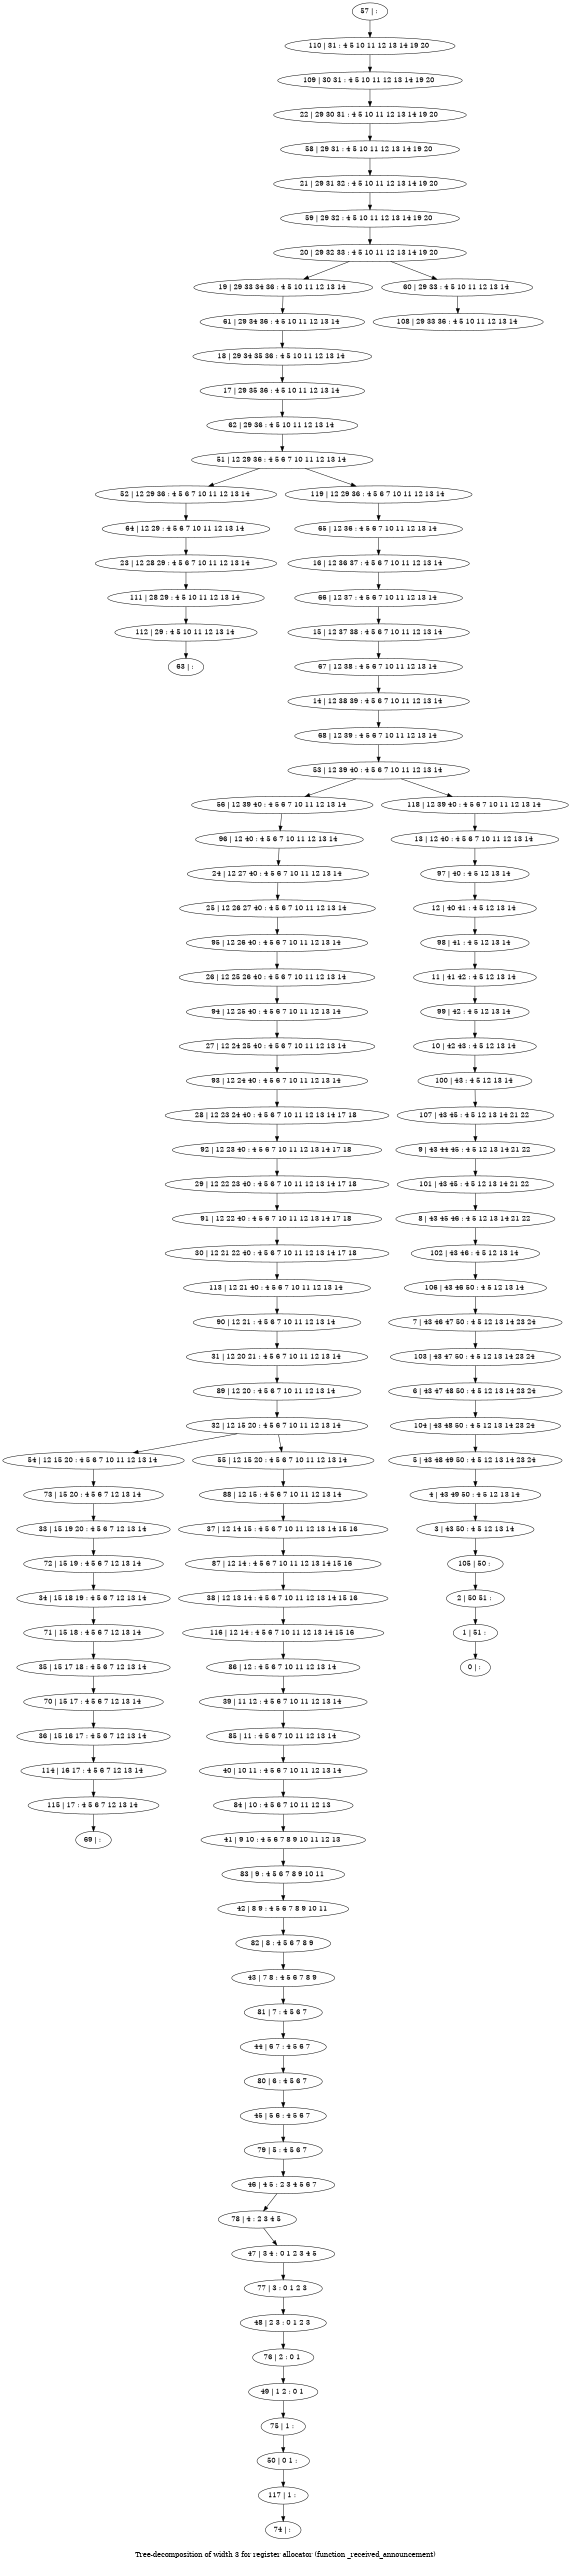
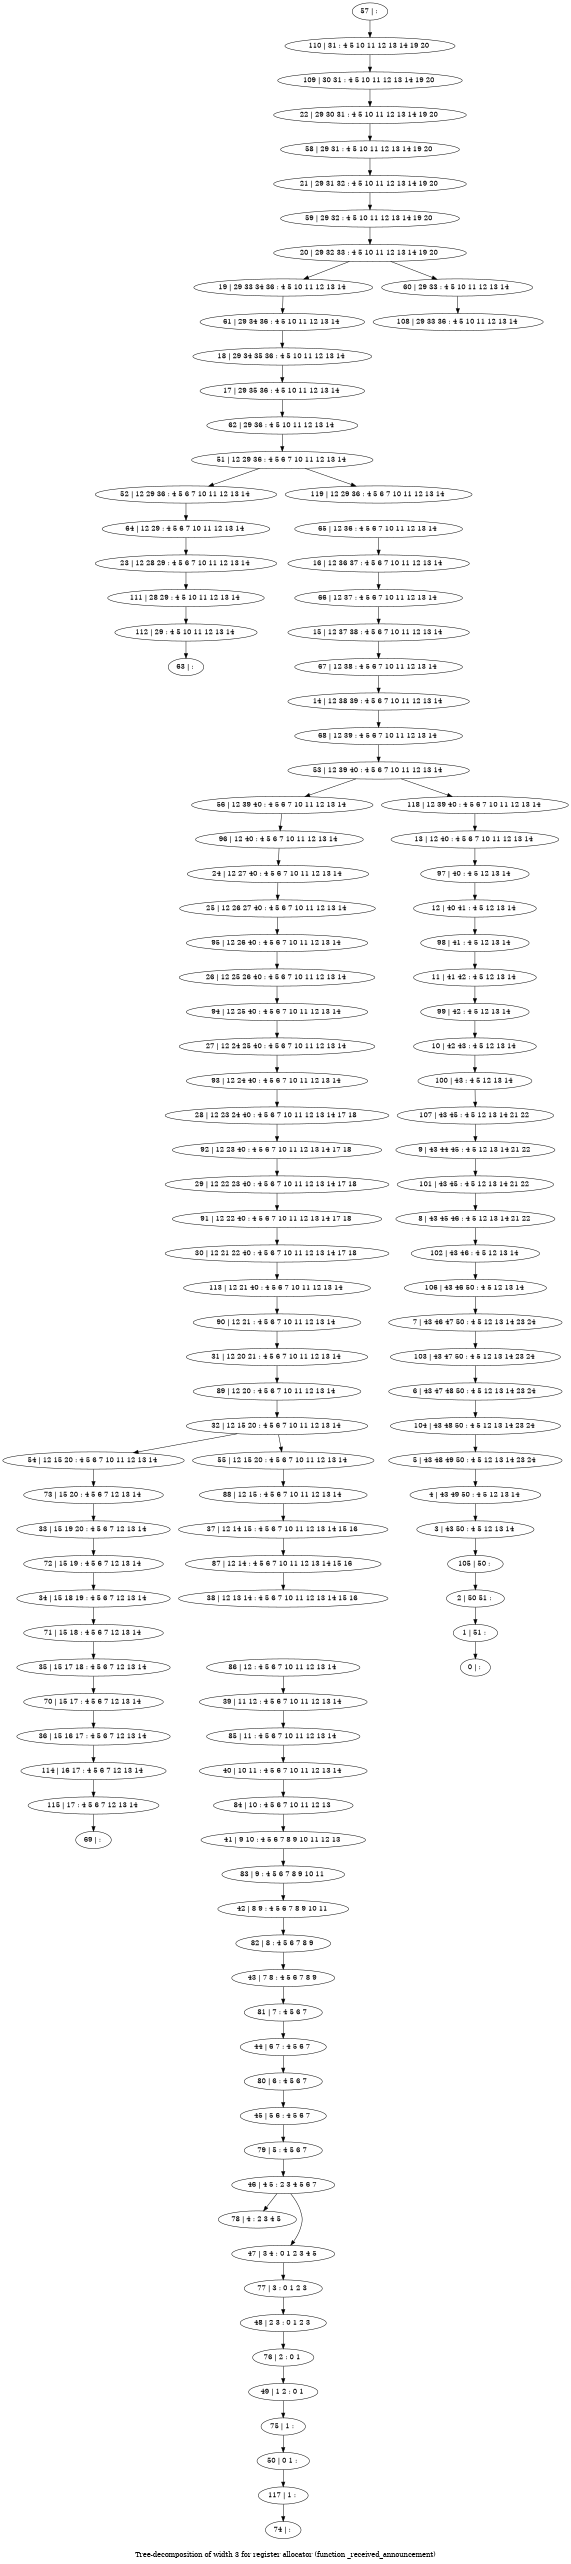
edge "119 | 12 29 36 : 4 5 6 7 10 11 12 13 14" -> "65 | 12 36 : 4 5 6 7 10 11 12 13 14": removed
node "116 | 12 14 : 4 5 6 7 10 11 12 13 14 15 16": removed
edge "78 | 4 : 2 3 4 5" -> "47 | 3 4 : 0 1 2 3 4 5": now "46 | 4 5 : 2 3 4 5 6 7" -> "47 | 3 4 : 0 1 2 3 4 5"
